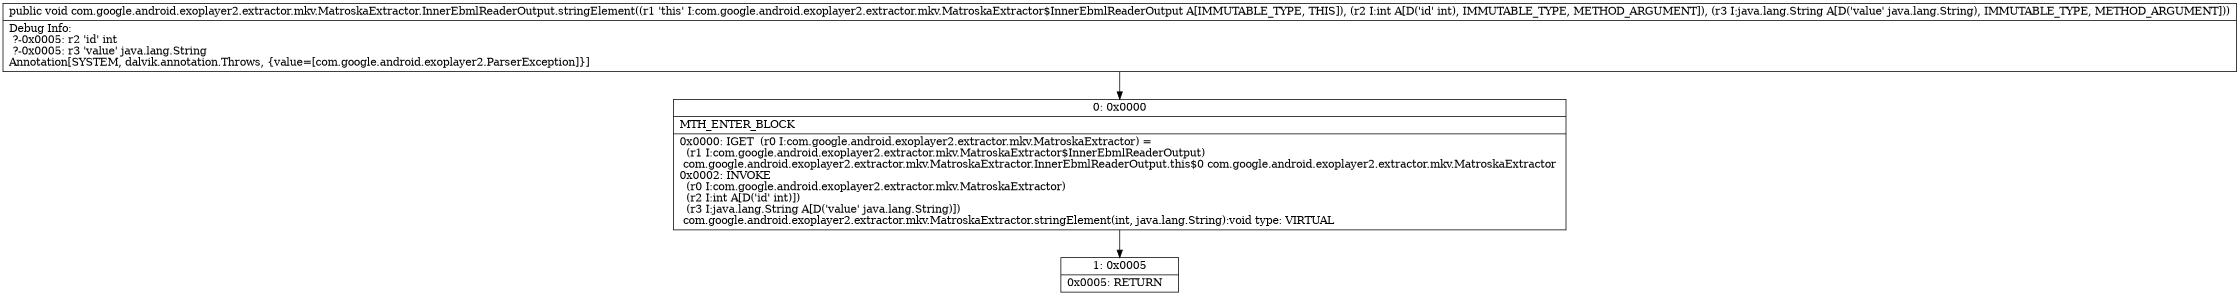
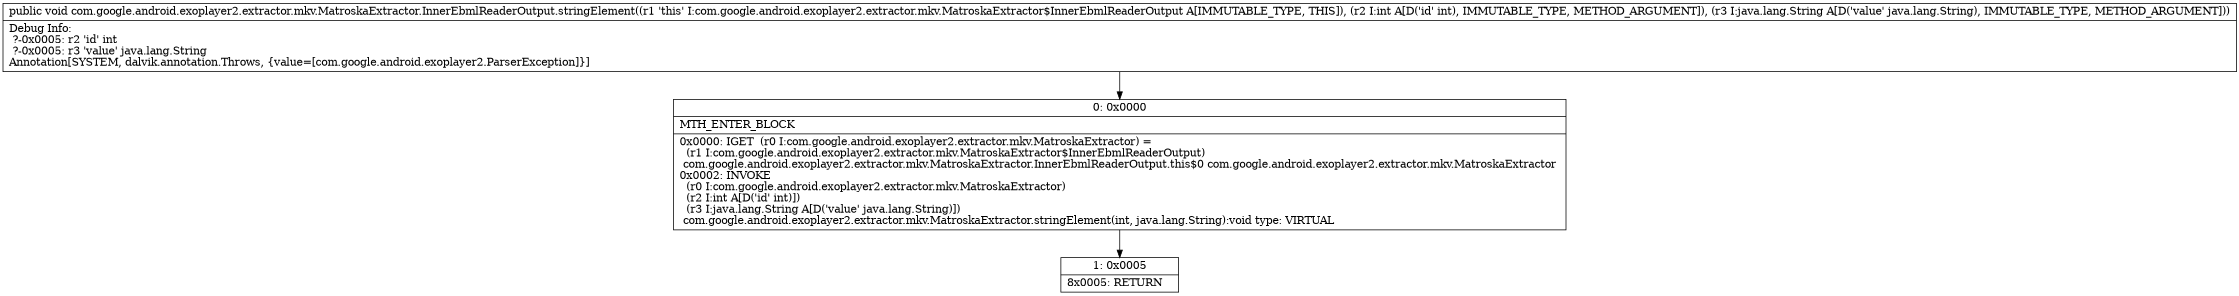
node "1: 0x0005": text "0x0005: RETURN" -> "8x0005: RETURN"
